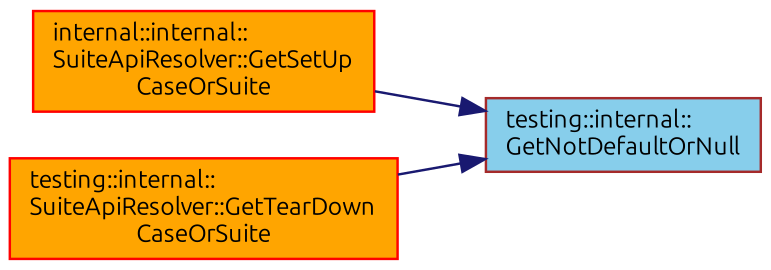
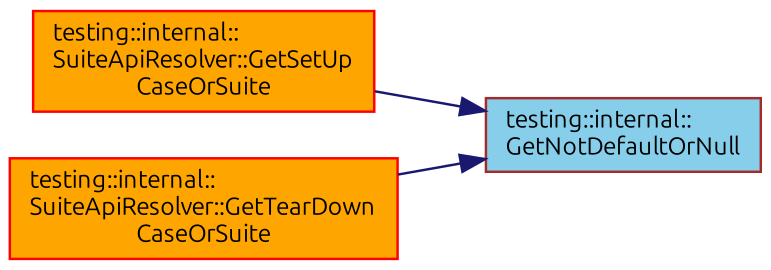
node "internal::internal:: SuiteApiResolver::GetSetUp CaseOrSuite": label "internal::internal:: SuiteApiResolver::GetSetUp CaseOrSuite" -> "testing::internal:: SuiteApiResolver::GetSetUp CaseOrSuite"
